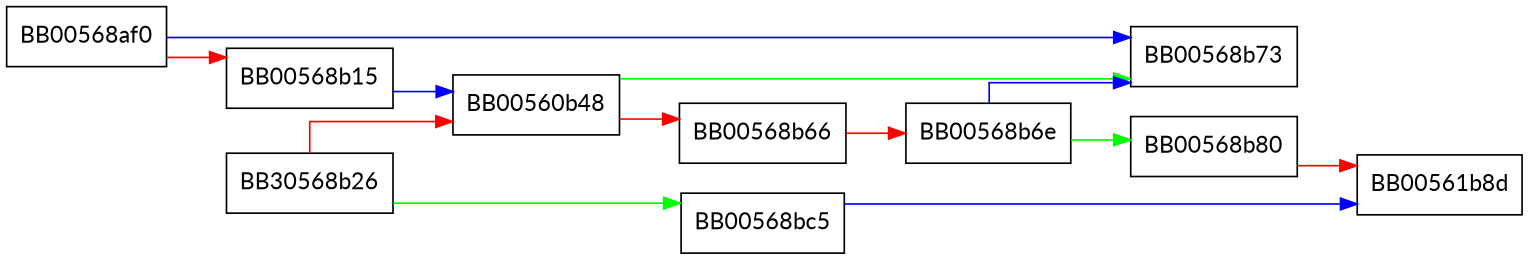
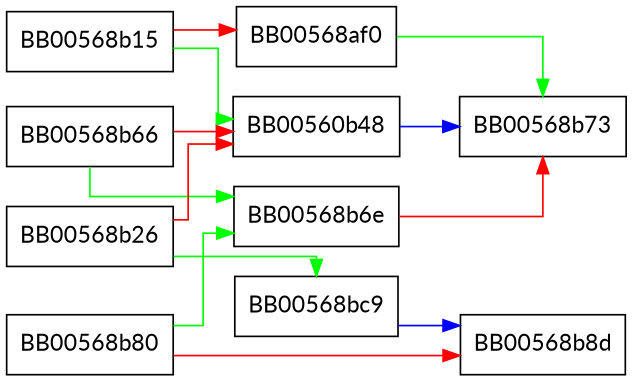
edge "BB00568af0" -> "BB00568b73": color blue -> green
edge "BB00568af0" -> "BB00568b15": reversed
edge "BB00560b48" -> "BB00568b73": color green -> blue
edge "BB00568b6e" -> "BB00568b73": color blue -> red
edge "BB00568b15" -> "BB00560b48": color blue -> green
edge "BB00560b48" -> "BB00568b66": reversed
edge "BB00568b66" -> "BB00568b6e": color red -> green
edge "BB00568b6e" -> "BB00568b80": reversed
node "BB30568b26": label "BB30568b26" -> "BB00568b26"
node "BB00561b8d": label "BB00561b8d" -> "BB00568b8d"
node "BB00568bc5": label "BB00568bc5" -> "BB00568bc9"
